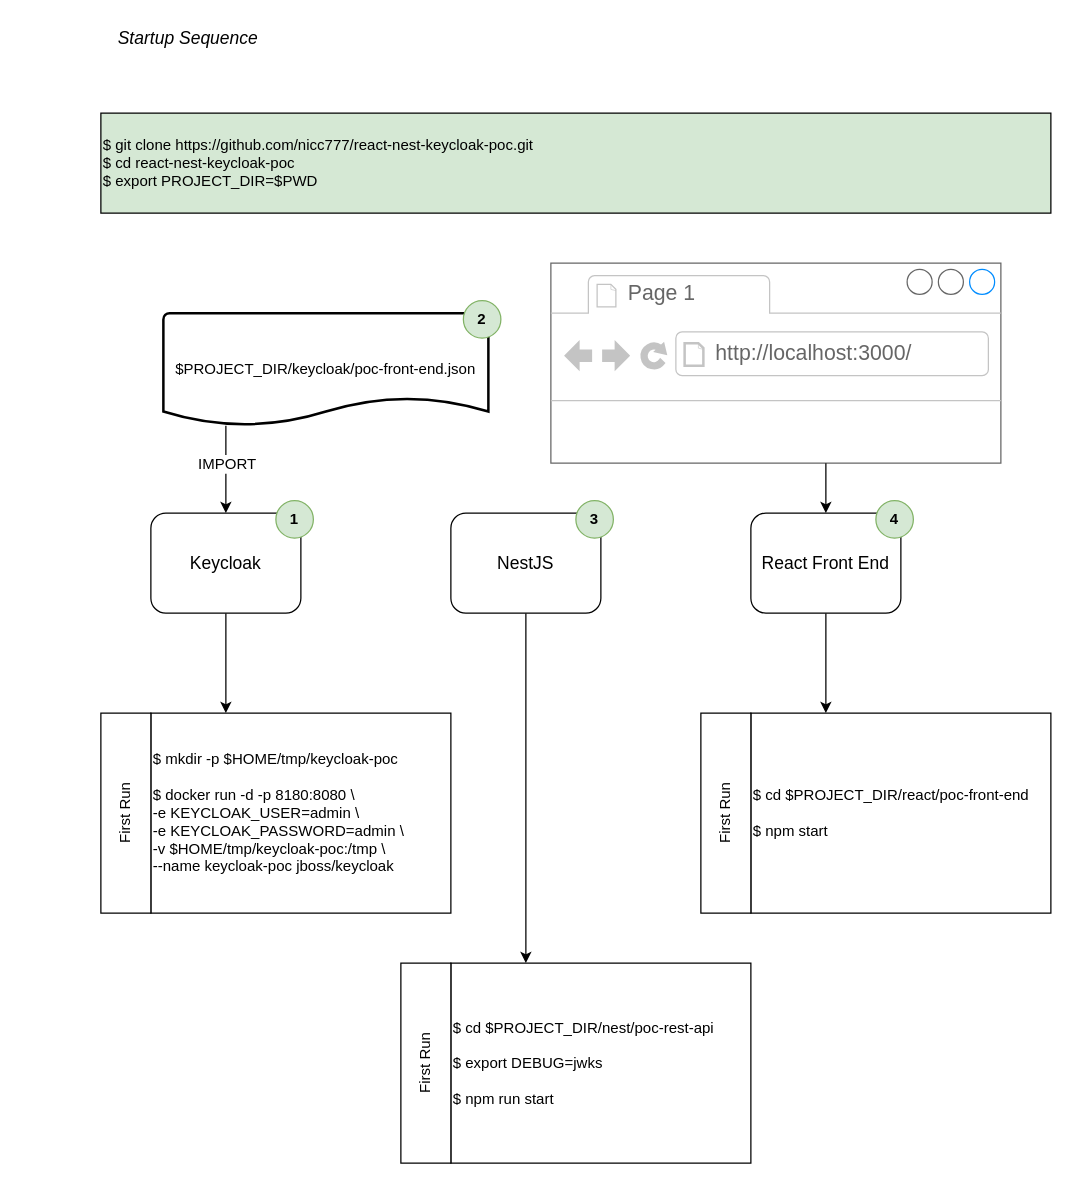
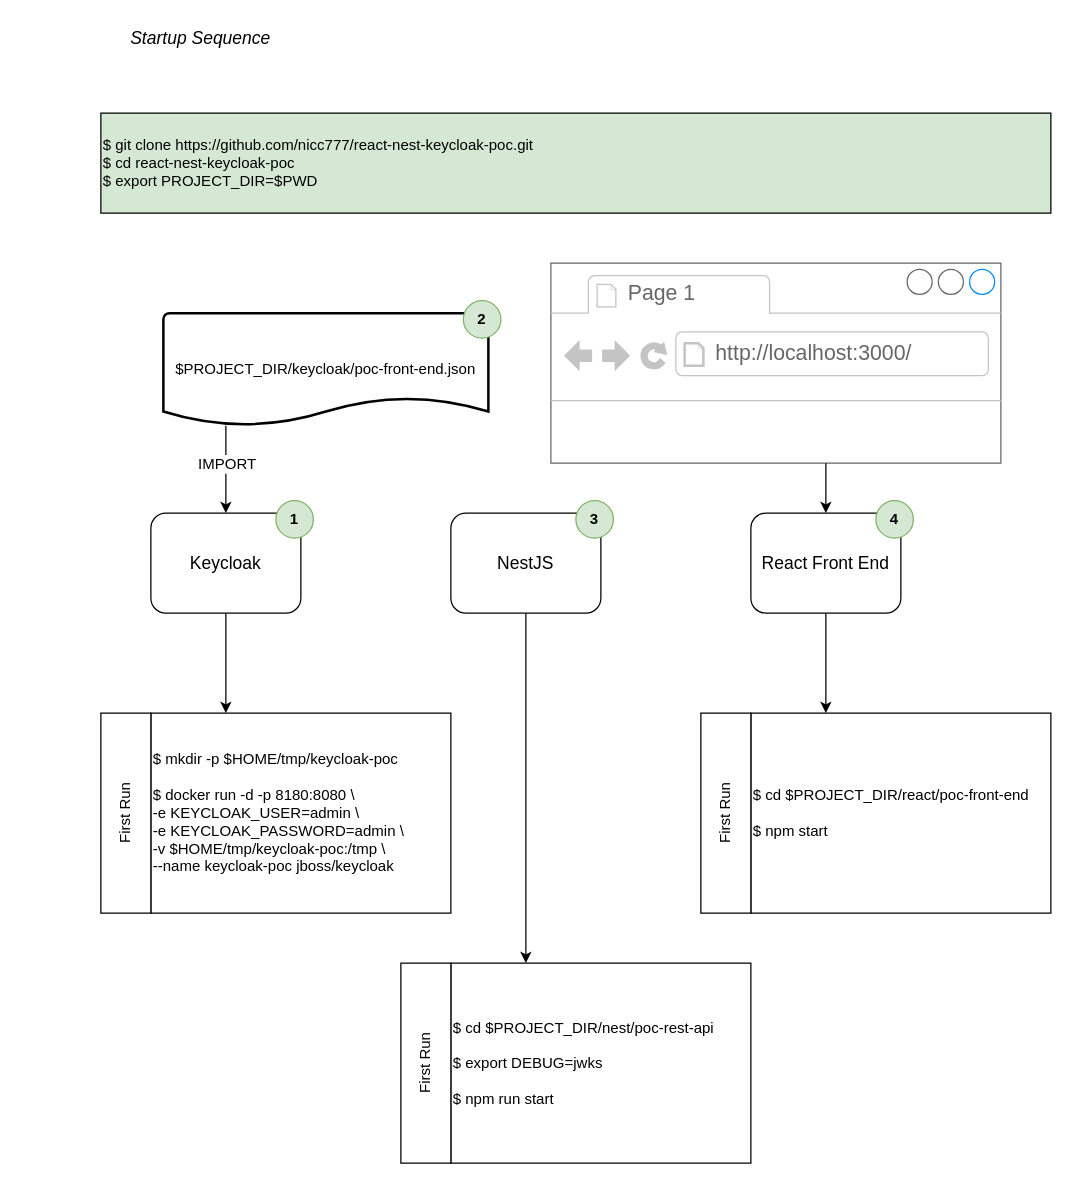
node "Startup Sequence": moved (188, 38) -> (201, 38)
